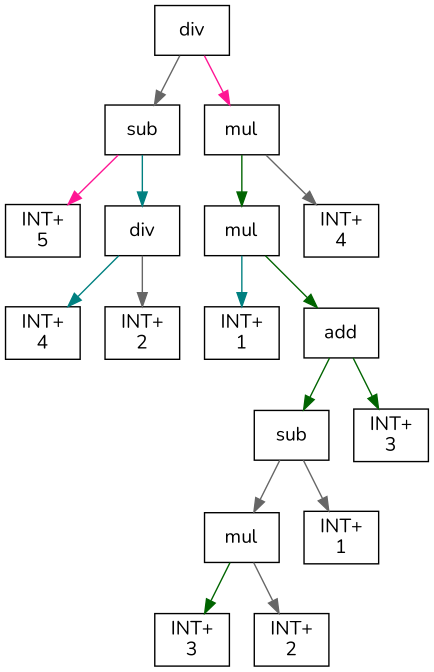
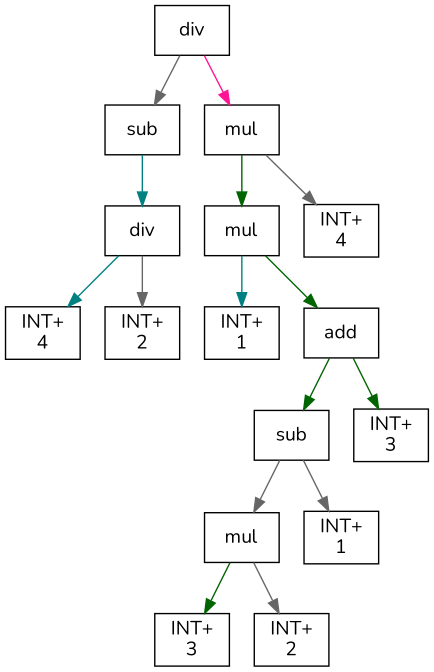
node "INT+ 5": removed
